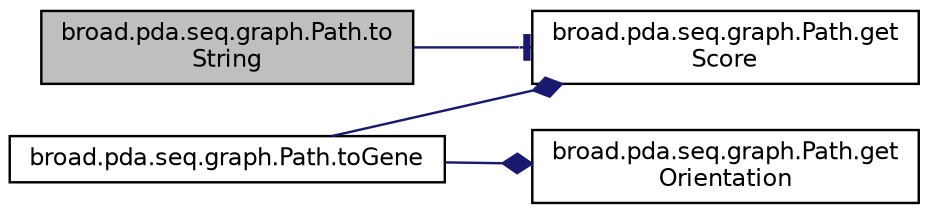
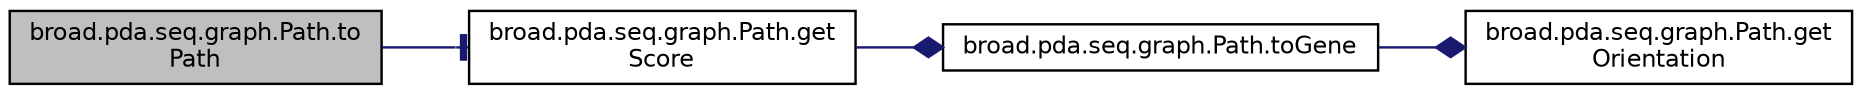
node "broad.pda.seq.graph.Path.to String": label "broad.pda.seq.graph.Path.to String" -> "broad.pda.seq.graph.Path.to Path"
edge "broad.pda.seq.graph.Path.toGene" -> "broad.pda.seq.graph.Path.get Score": reversed
